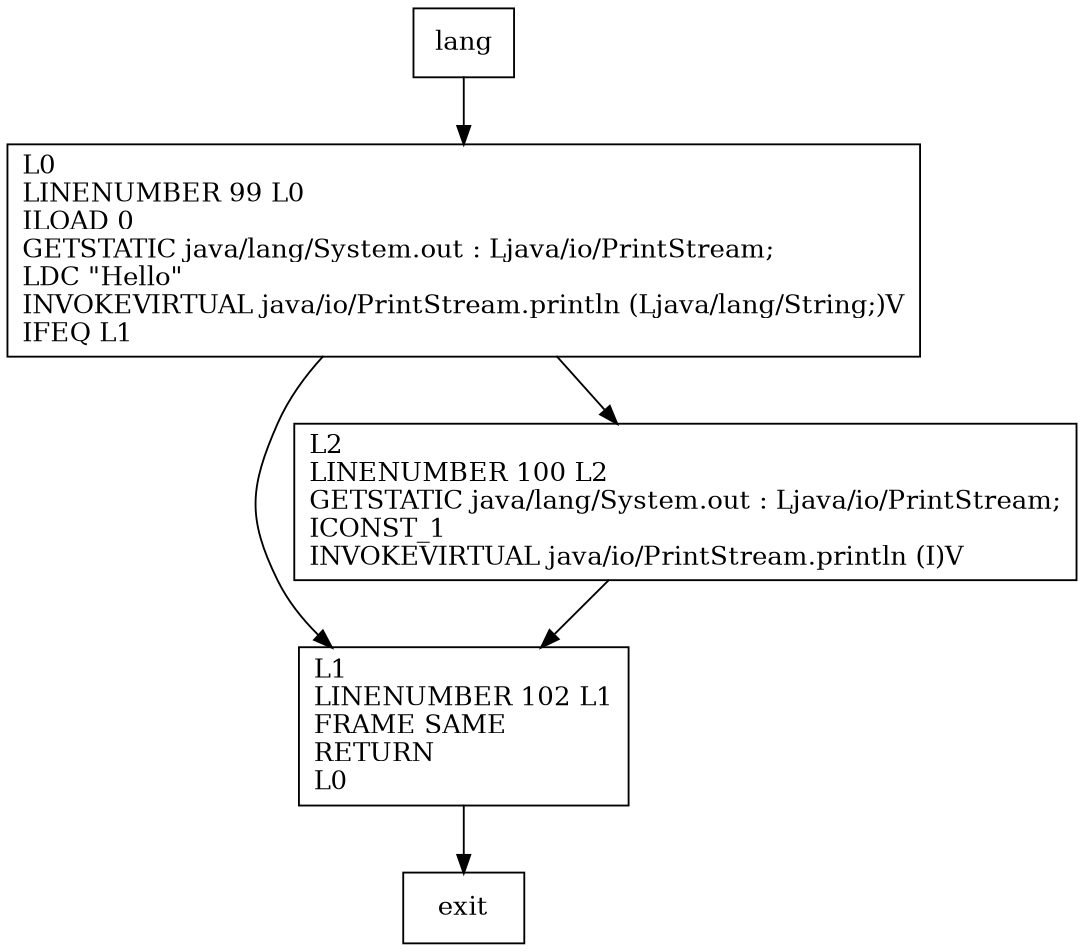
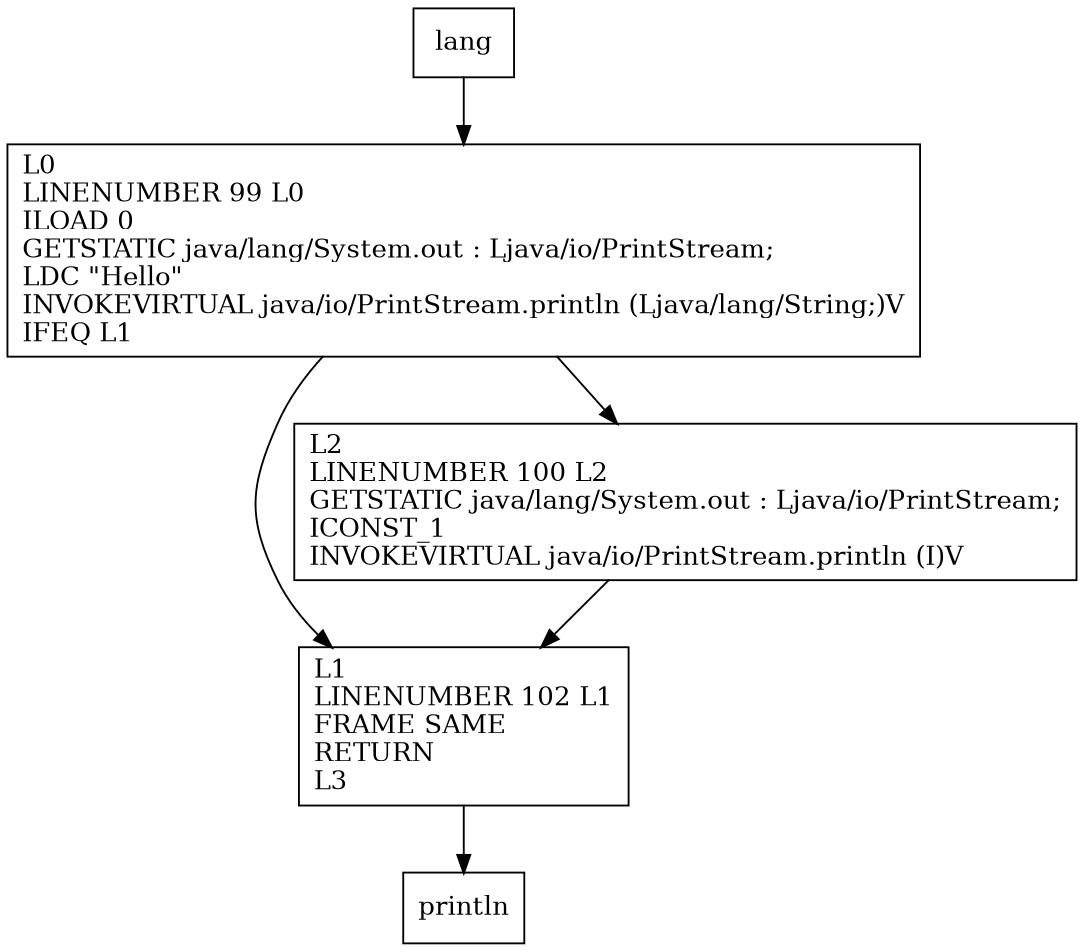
node "L1 LINENUMBER 102 L1 FRAME SAME RETURN L0": label "L1 LINENUMBER 102 L1 FRAME SAME RETURN L0" -> "L1 LINENUMBER 102 L1 FRAME SAME RETURN L3"
node "exit": label "exit" -> "println"
